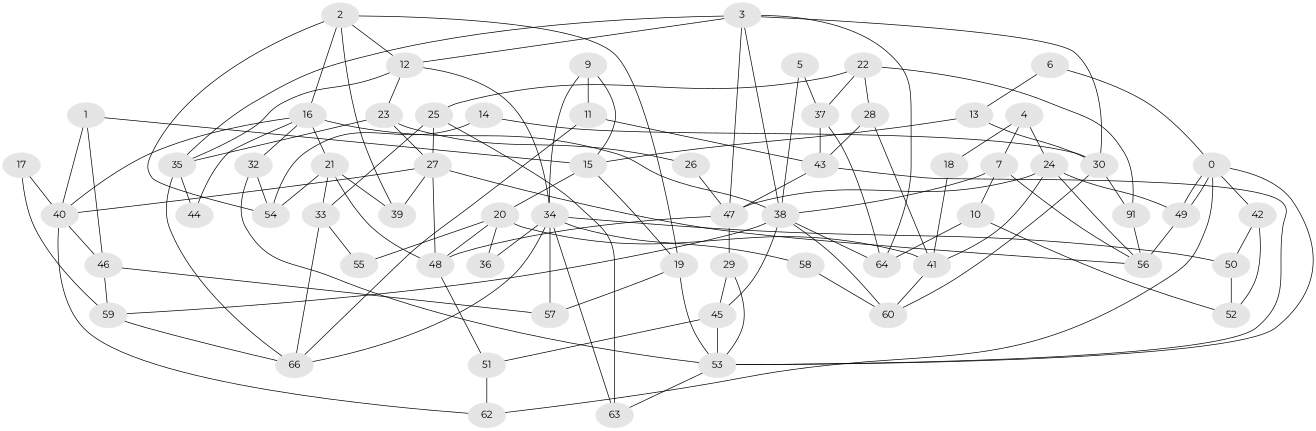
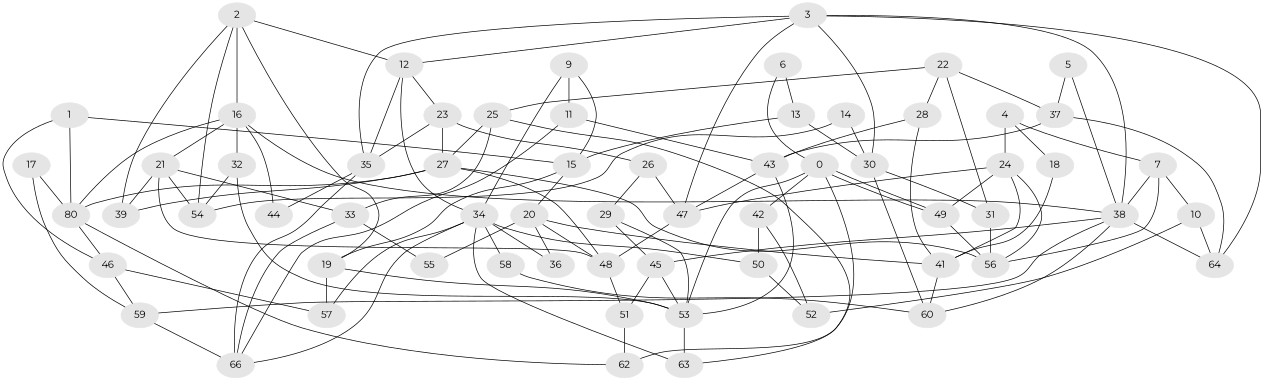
node "40": label "40" -> "80"
node "91": label "91" -> "31"
edge "47" -- "29": now "26" -- "29"
